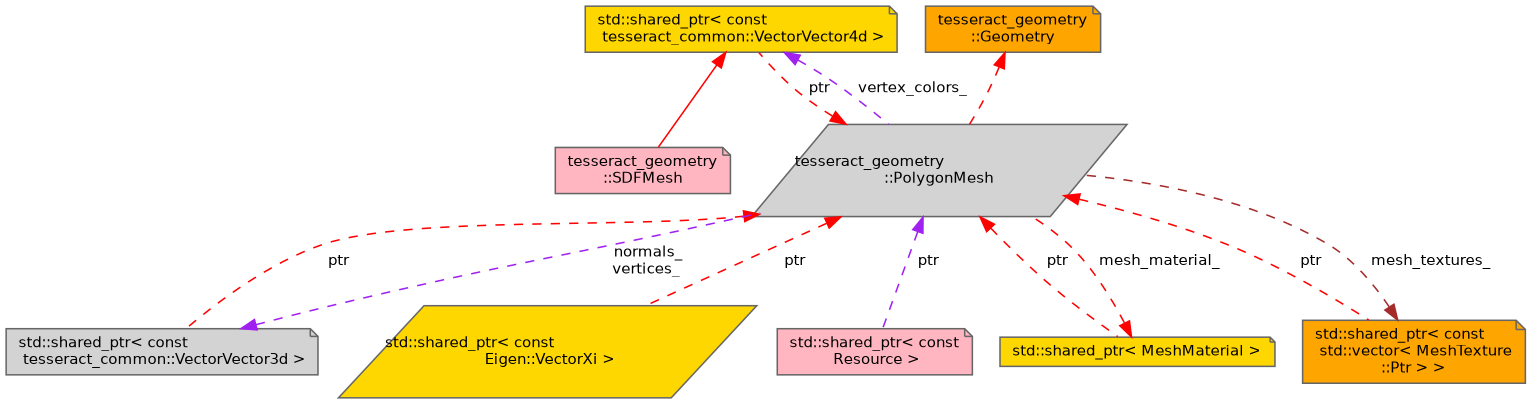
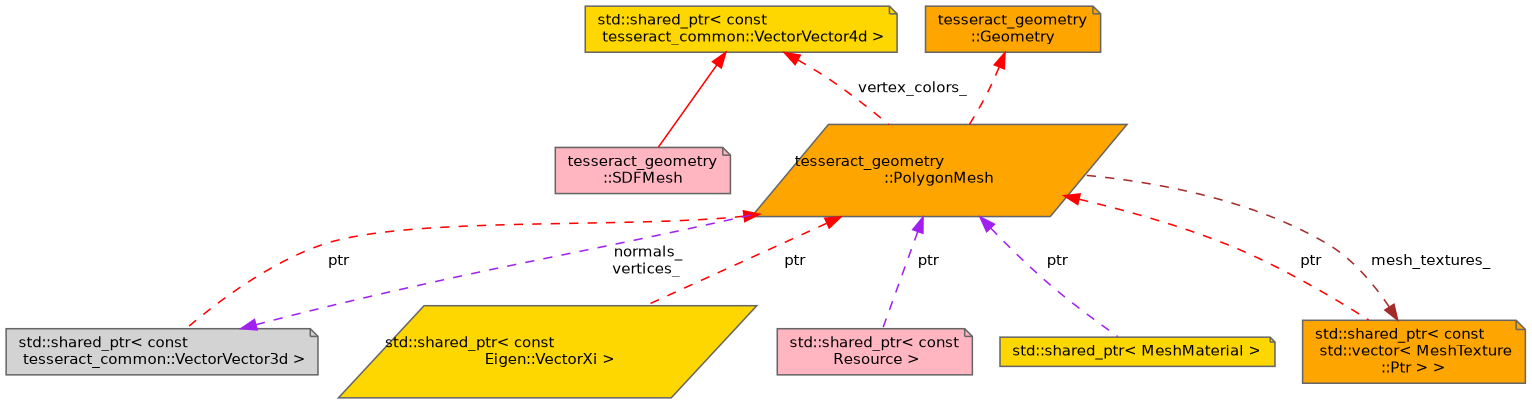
edge "std::shared_ptr< const tesseract_common::VectorVector4d >" -> "tesseract_geometry ::PolygonMesh": removed, label "ptr"
edge "tesseract_geometry ::PolygonMesh" -> "std::shared_ptr< const tesseract_common::VectorVector4d >": color purple -> red
node "tesseract_geometry ::PolygonMesh": fillcolor lightgrey -> orange
edge "tesseract_geometry ::PolygonMesh" -> "std::shared_ptr< MeshMaterial >": removed, label "mesh_material_"
edge "std::shared_ptr< MeshMaterial >" -> "tesseract_geometry ::PolygonMesh": color red -> purple
